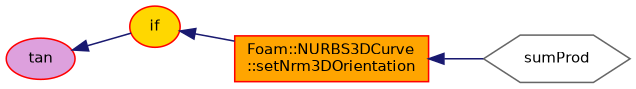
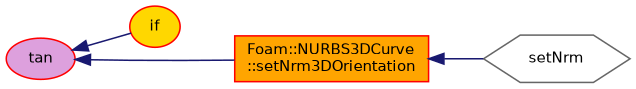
edge "Foam::NURBS3DCurve ::setNrm3DOrientation" -> "if": now "Foam::NURBS3DCurve ::setNrm3DOrientation" -> "tan"
node "sumProd": label "sumProd" -> "setNrm"
